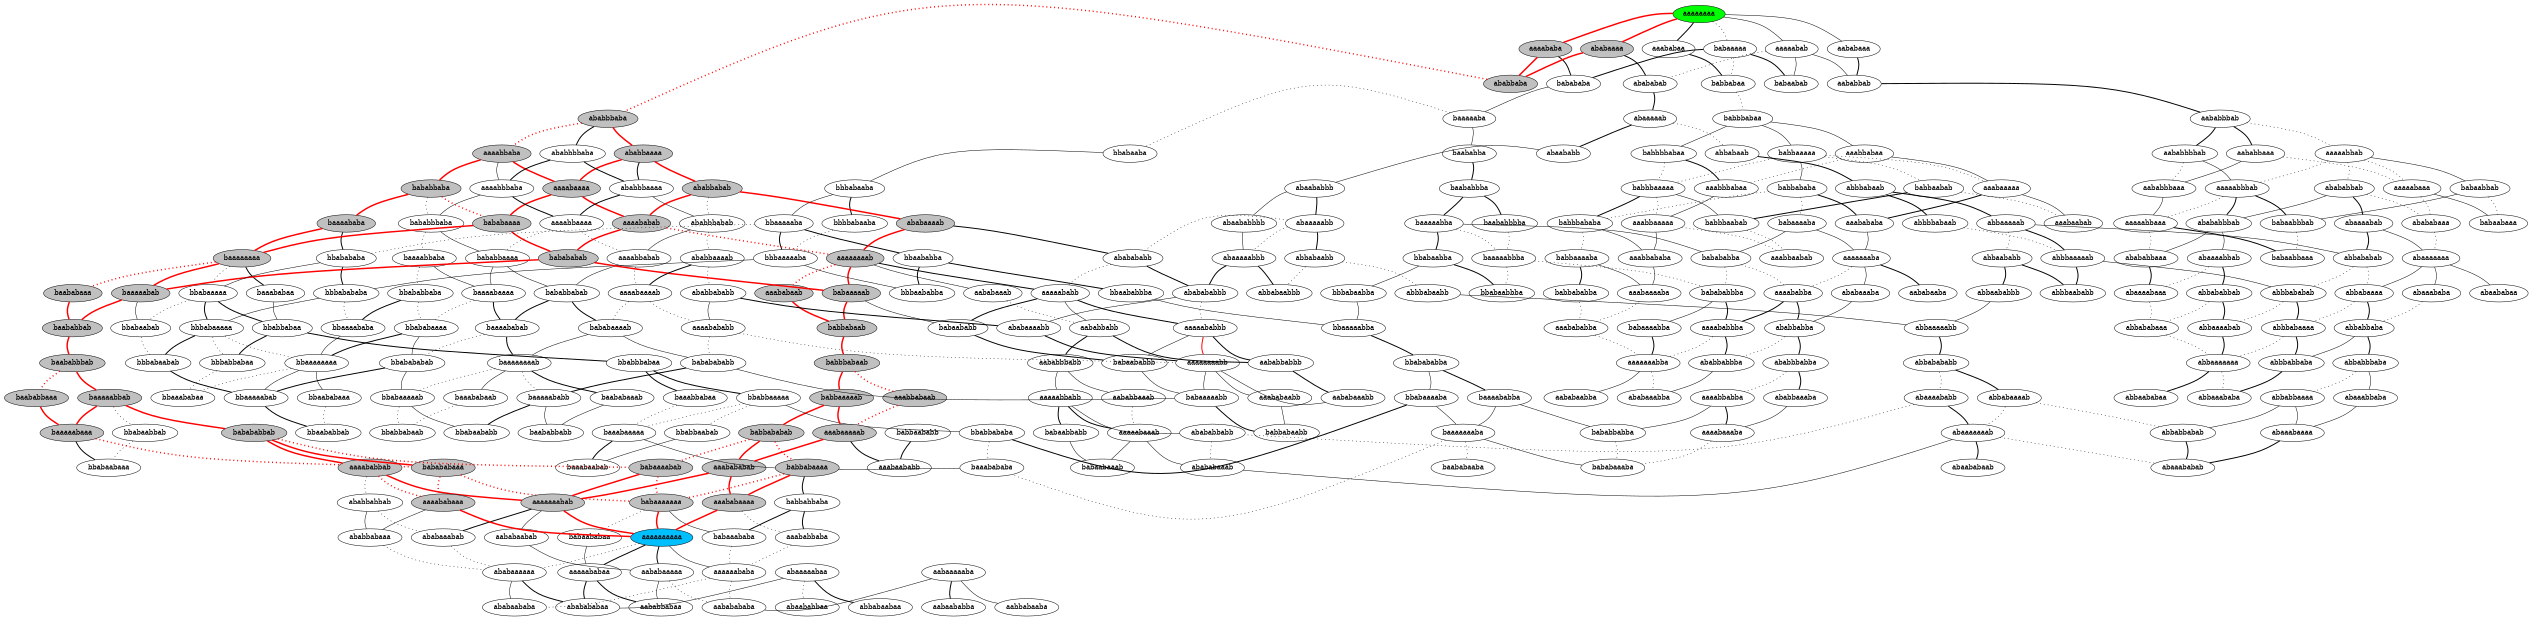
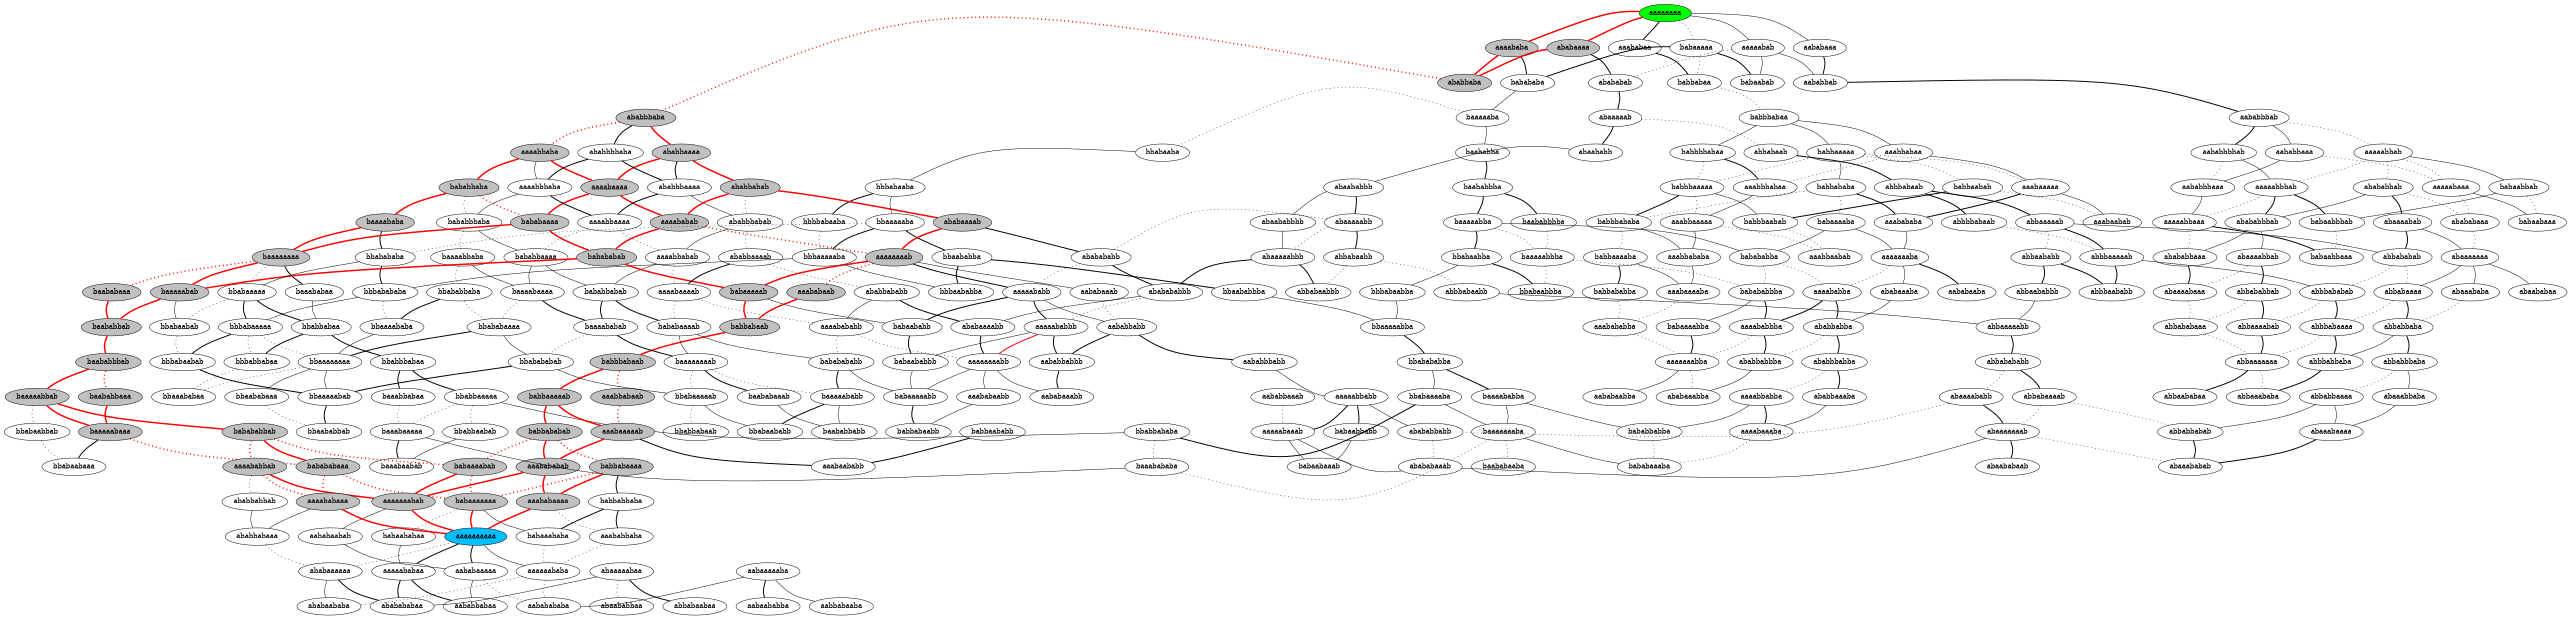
edge "aababbbab" -- "aababbaaa": style bold -> solid
edge "aababbbabb" -- "aababbaaab": removed
node "baaababaab": removed
edge "babababbab" -- "aaaababbab": style solid -> dotted
node "ababaaabab": removed
